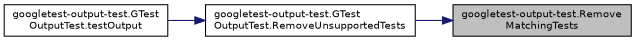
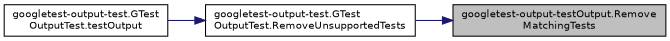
node "googletest-output-test.Remove MatchingTests": label "googletest-output-test.Remove MatchingTests" -> "googletest-output-testOutput.Remove MatchingTests"
